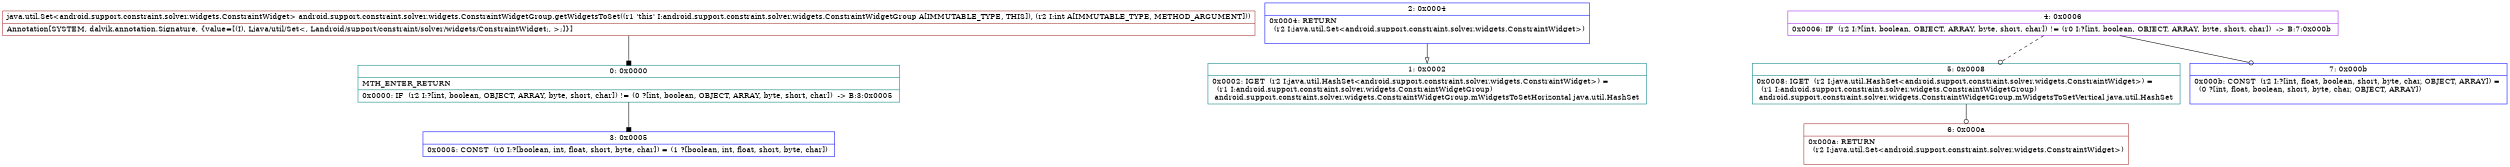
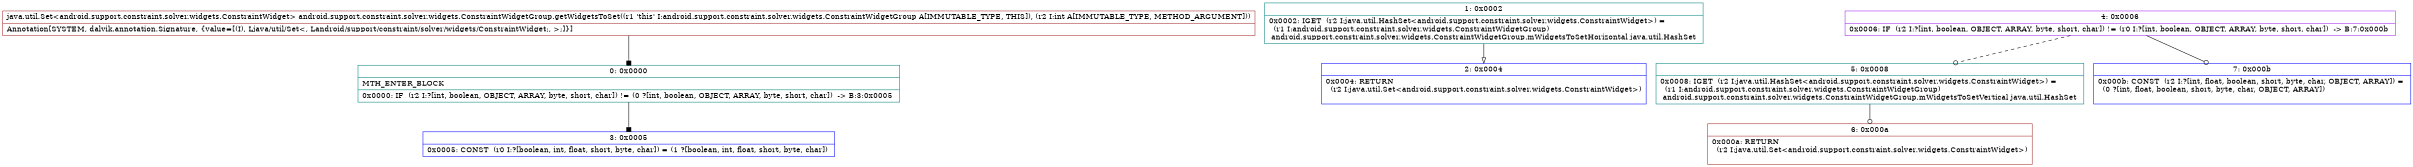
edge "2: 0x0004" -> "1: 0x0002": reversed
node "0: 0x0000": text "MTH_ENTER_RETURN" -> "MTH_ENTER_BLOCK"
